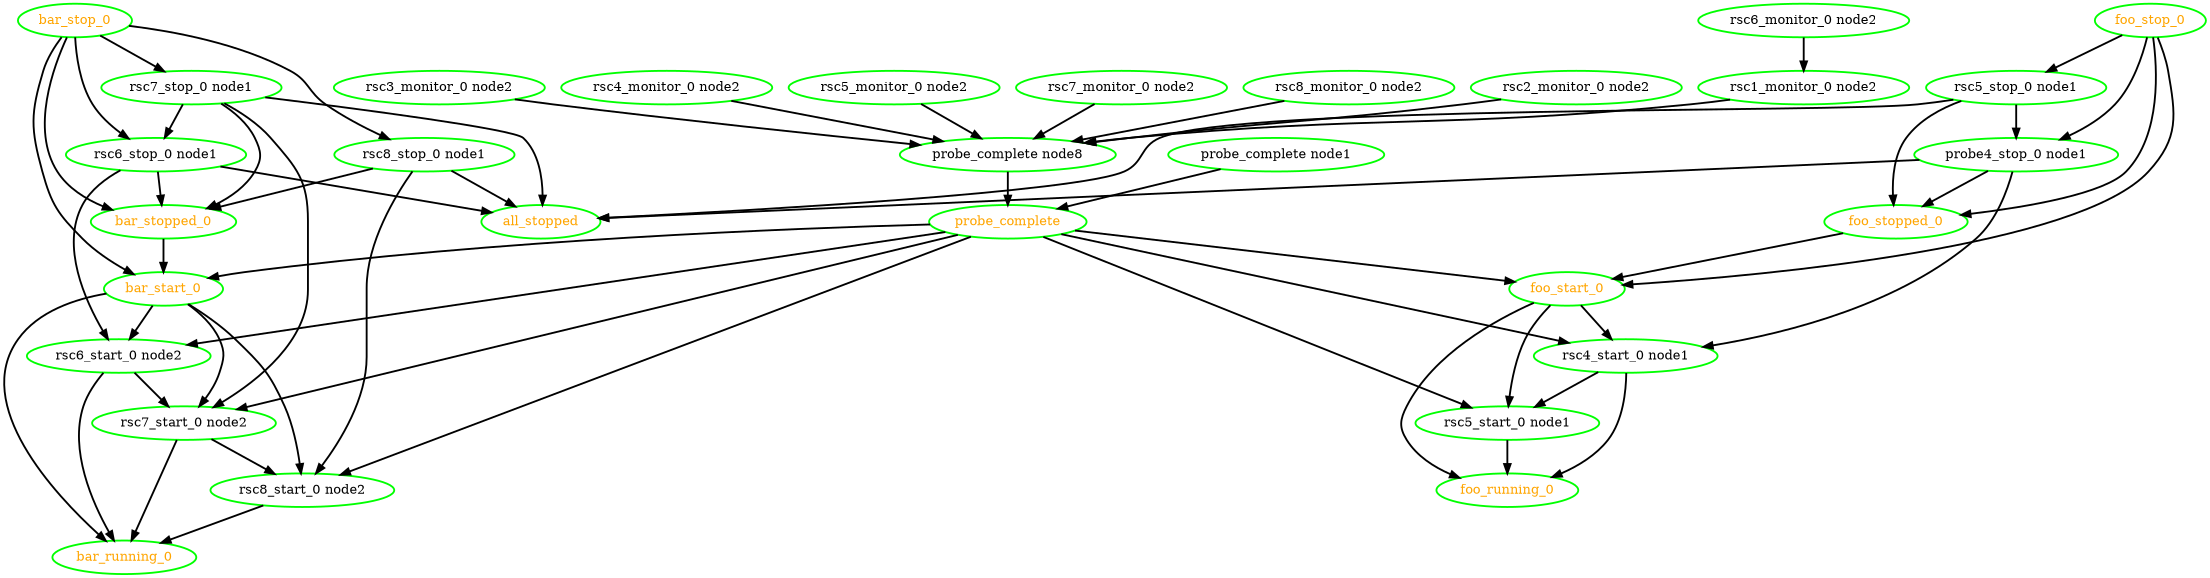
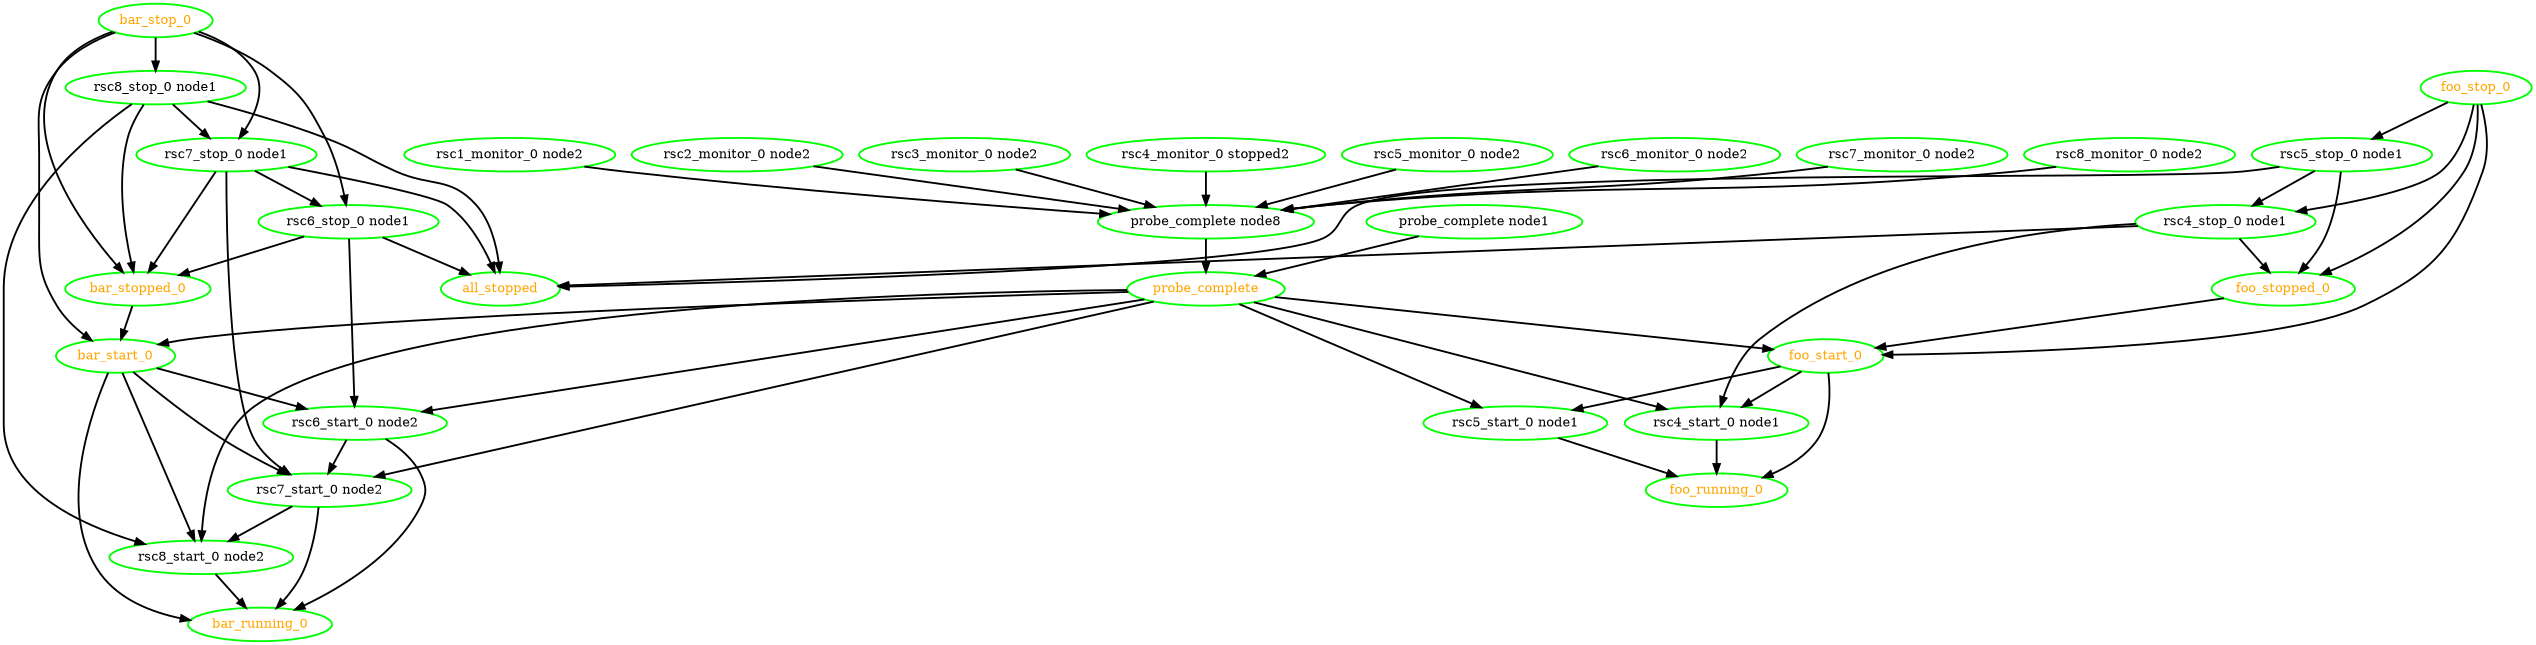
edge "rsc6_monitor_0 node2" -> "rsc1_monitor_0 node2": now "rsc6_monitor_0 node2" -> "probe_complete node8"
node "rsc4_monitor_0 node2": label "rsc4_monitor_0 node2" -> "rsc4_monitor_0 stopped2"
edge "rsc8_stop_0 node1" -> "rsc7_stop_0 node1": added
node "probe4_stop_0 node1": label "probe4_stop_0 node1" -> "rsc4_stop_0 node1"
edge "rsc4_start_0 node1" -> "rsc5_start_0 node1": removed
